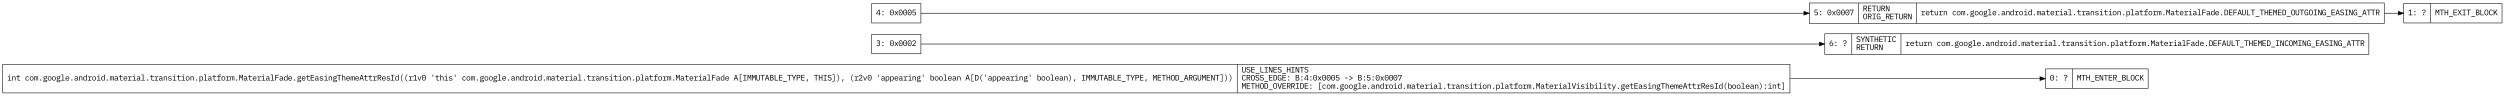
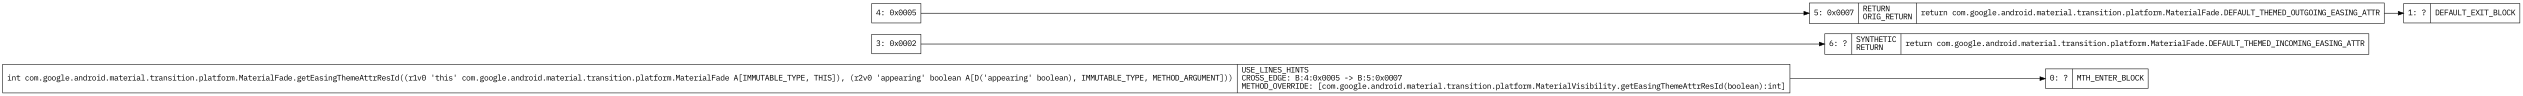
node "1: ?": text "MTH_EXIT_BLOCK" -> "DEFAULT_EXIT_BLOCK"
